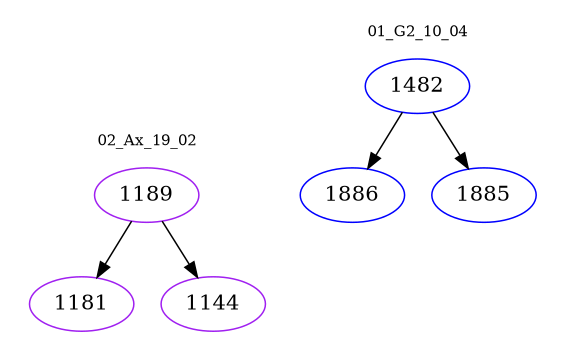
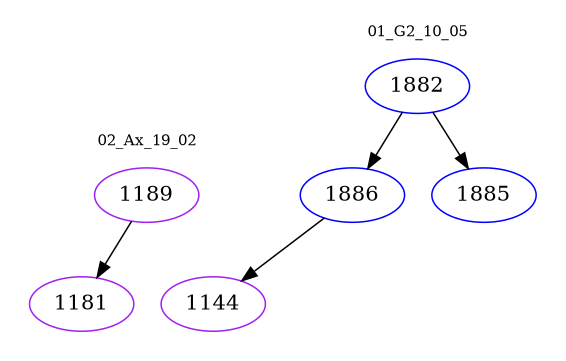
cluster "01_G2_10_04": label "01_G2_10_04" -> "01_G2_10_05"
node "1482": label "1482" -> "1882"
edge "1189" -> "1144": now "1886" -> "1144"
